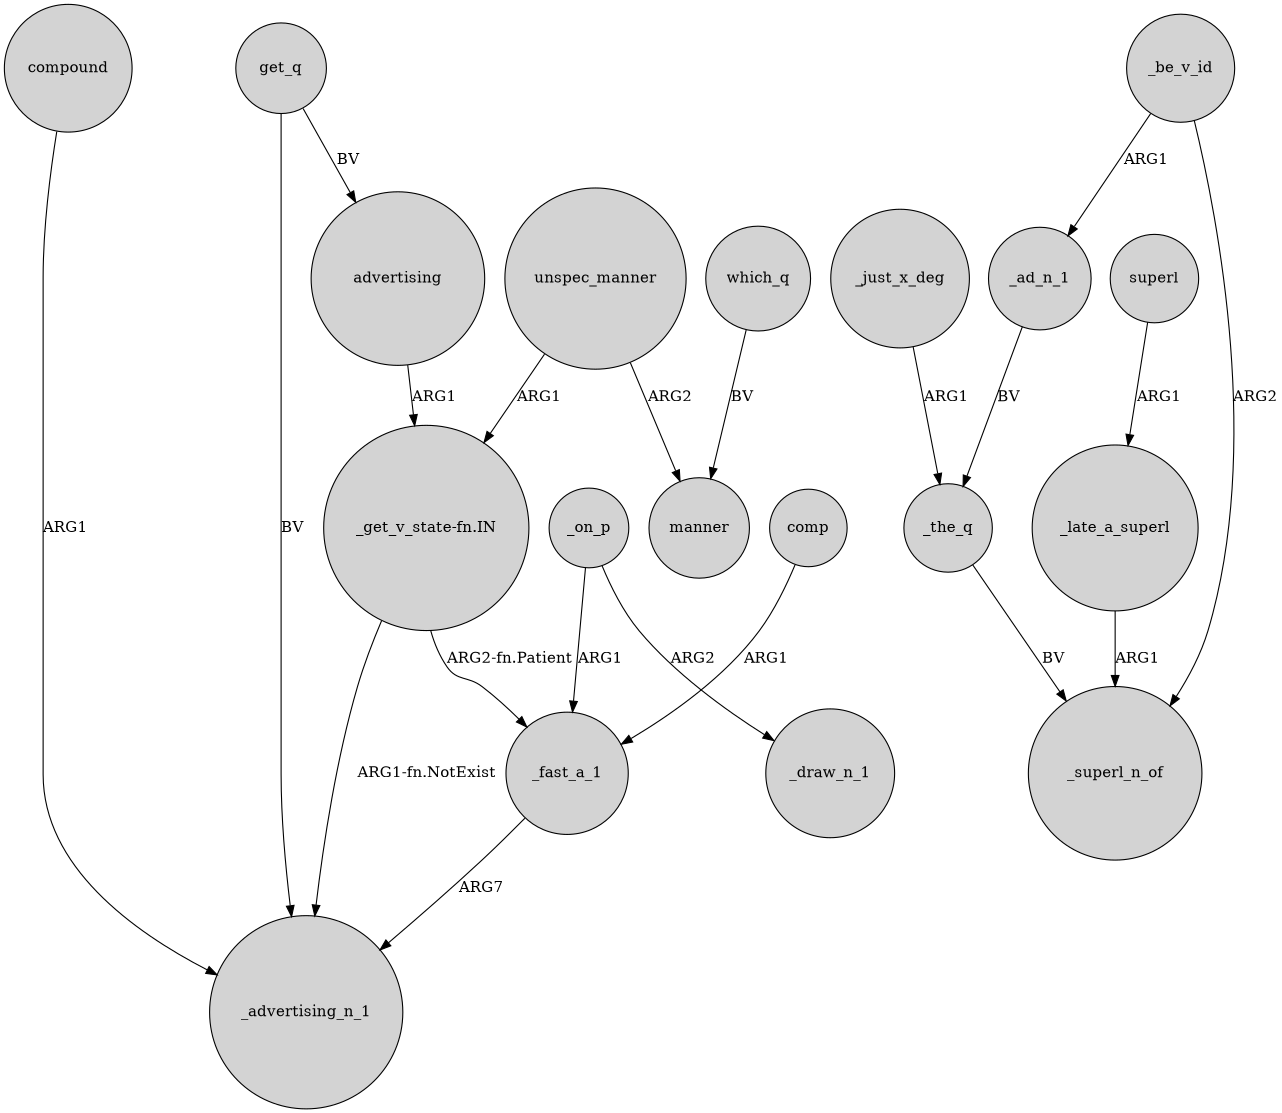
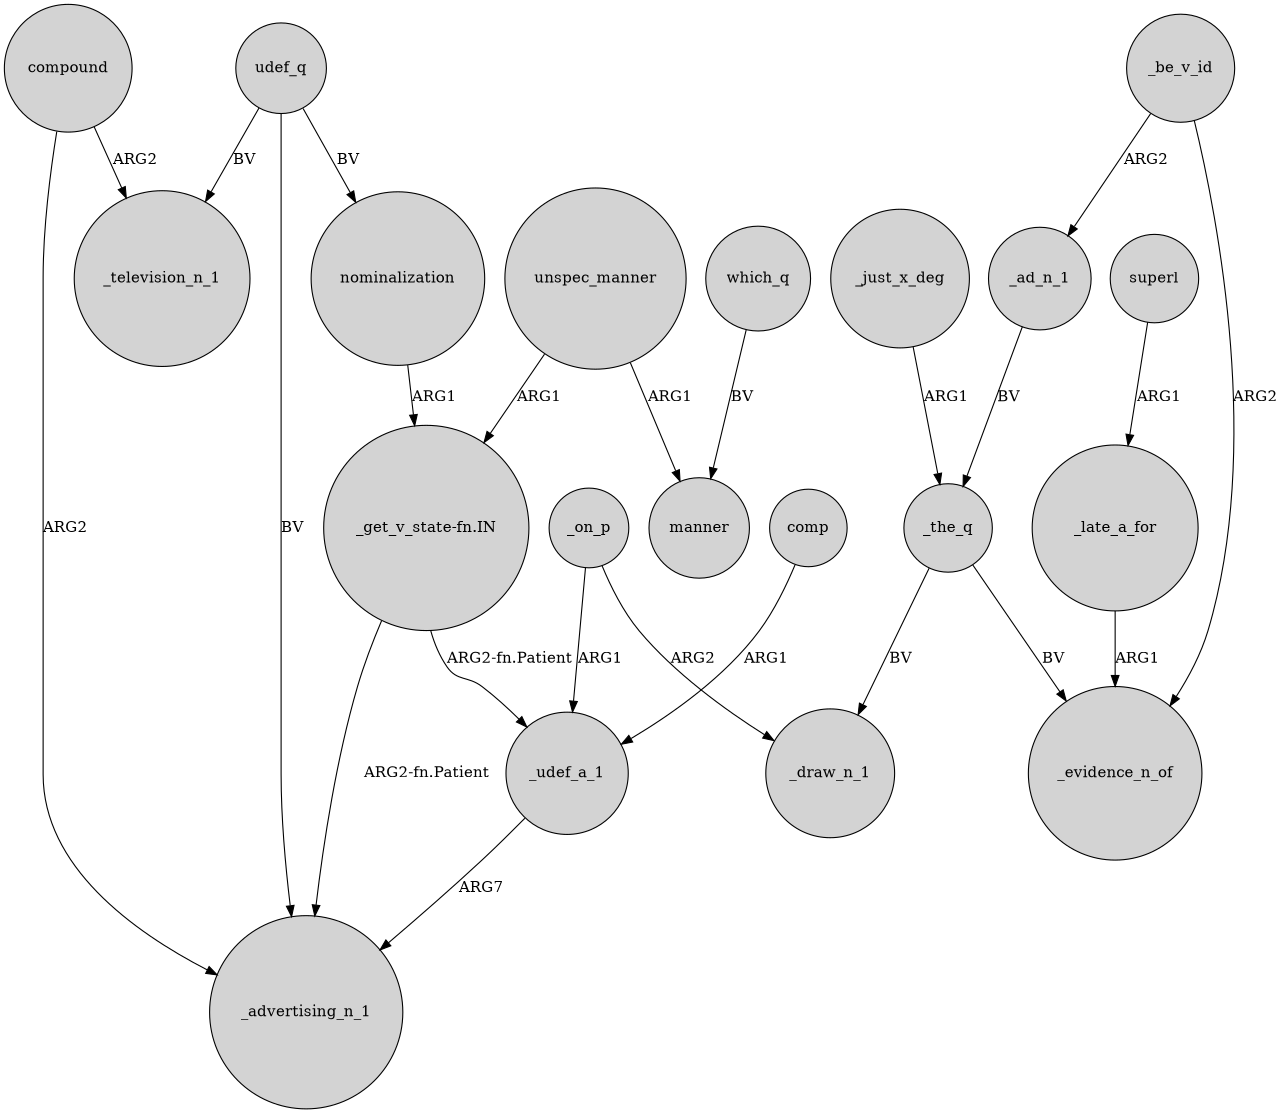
node "get_q": label "get_q" -> "udef_q"
edge "_be_v_id" -> "_ad_n_1": label "ARG1" -> "ARG2"
node "_television_n_1": added
node "advertising": label "advertising" -> "nominalization"
edge "unspec_manner" -> "manner": label "ARG2" -> "ARG1"
edge "compound" -> "_advertising_n_1": label "ARG1" -> "ARG2"
node "_late_a_superl": label "_late_a_superl" -> "_late_a_for"
edge "_the_q" -> "_draw_n_1": added, label "BV"
edge "_get_v_state-fn.IN" -> "_advertising_n_1": label "ARG1-fn.NotExist" -> "ARG2-fn.Patient"
node "_fast_a_1": label "_fast_a_1" -> "_udef_a_1"
node "_superl_n_of": label "_superl_n_of" -> "_evidence_n_of"
